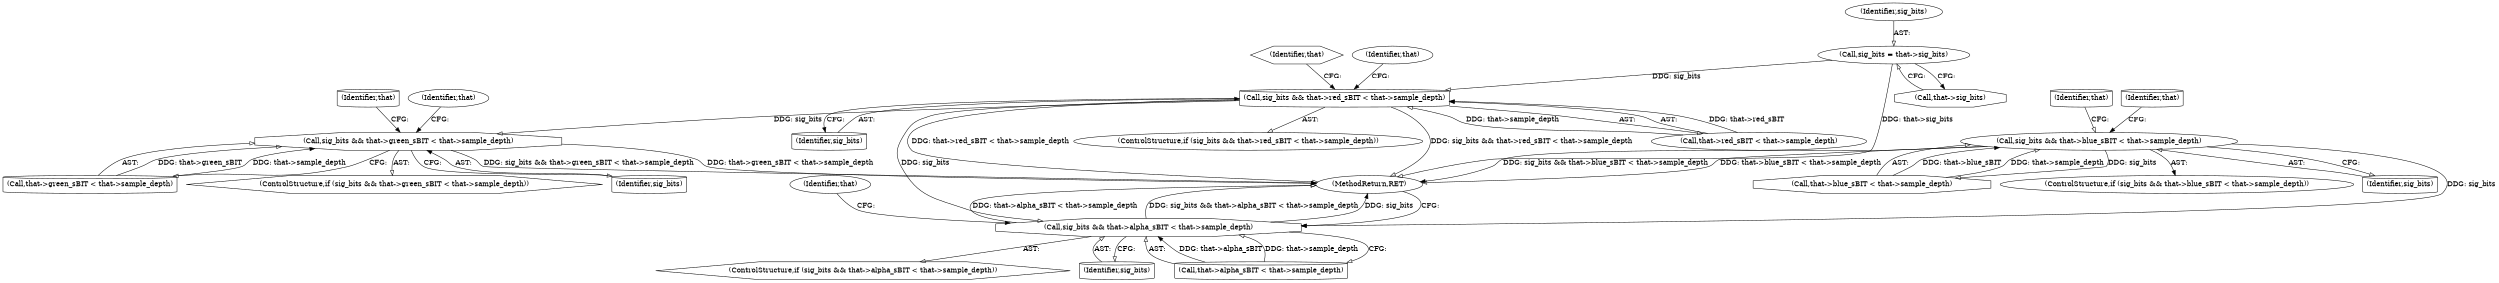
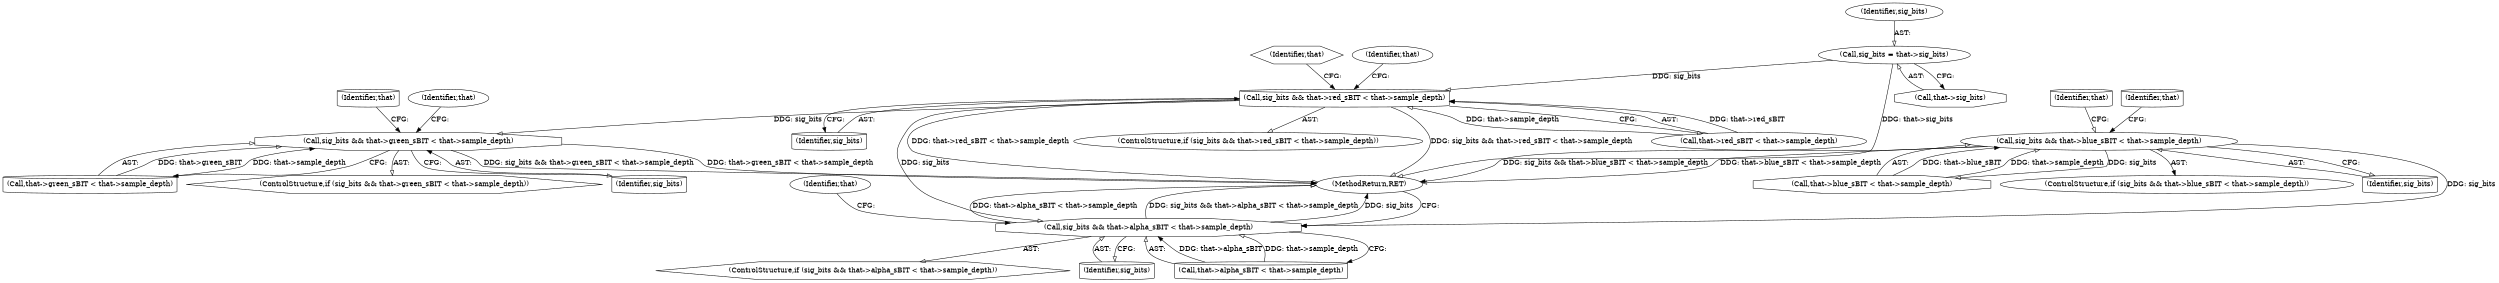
edge "(Call,that->sig_bits)" -> "(Call,sig_bits = that->sig_bits)": label "CFG: " -> "AST: "
edge "(Call,sig_bits && that->red_sBIT < that->sample_depth)" -> "(Call,that->red_sBIT < that->sample_depth)": label "AST: " -> "CFG: "
edge "(Call,sig_bits && that->green_sBIT < that->sample_depth)" -> "(Call,that->green_sBIT < that->sample_depth)": arrowhead onormal -> normal
edge "(Call,sig_bits && that->alpha_sBIT < that->sample_depth)" -> "(Call,that->alpha_sBIT < that->sample_depth)": arrowhead onormal -> normal
